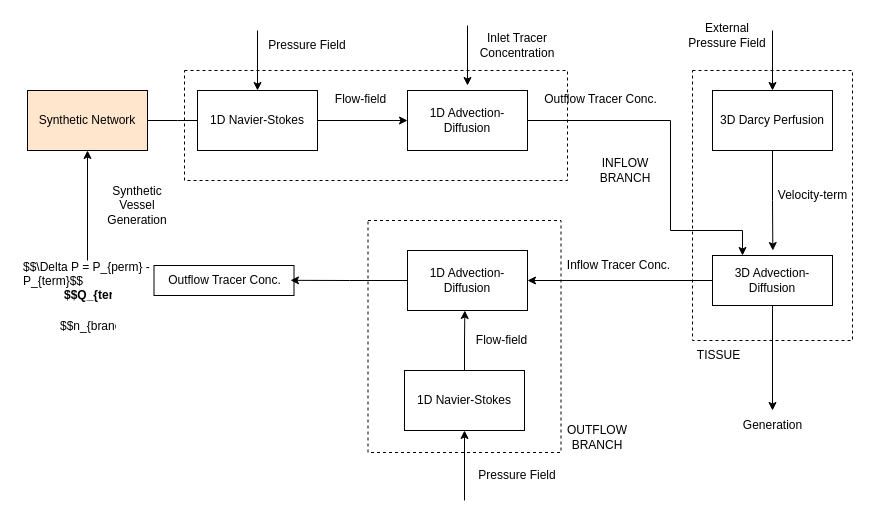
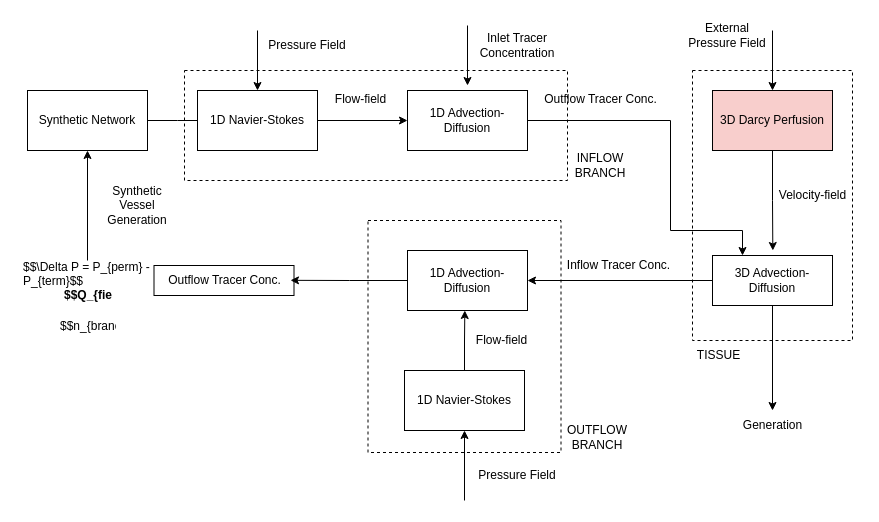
node "Synthetic Network": fillcolor #ffe6cc -> #ffffff
node "3D Darcy Perfusion": fillcolor #ffffff -> #f8cecc
node "INFLOW BRANCH": moved (626, 171) -> (601, 166)
node "Velocity-term": label "Velocity-term" -> "Velocity-field"
node "$$Q_{term}$$": label "$$Q_{term}$$" -> "$$Q_{field}$$"
